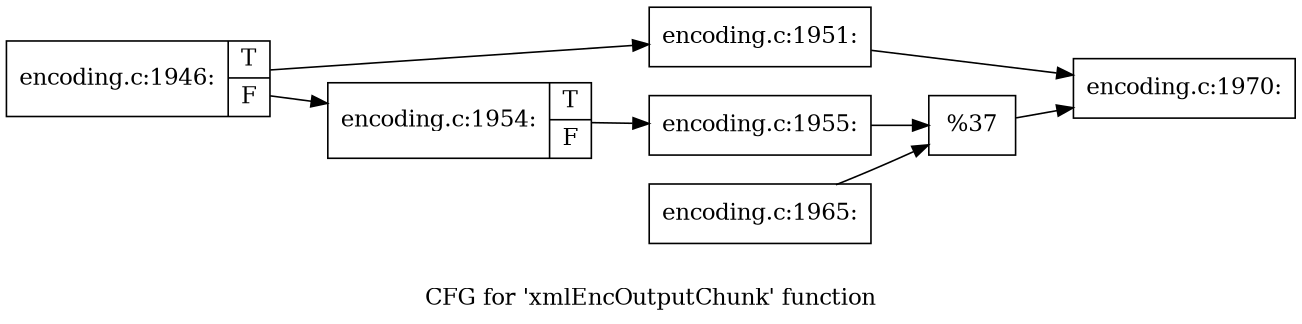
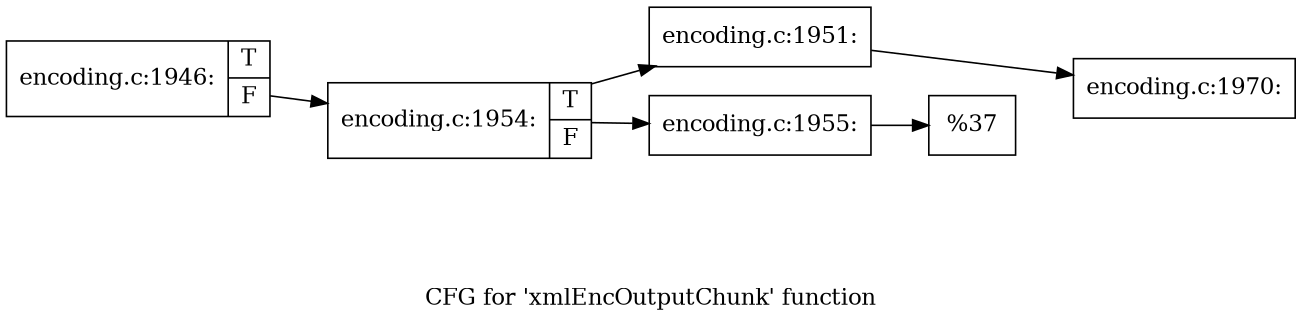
edge "encoding.c:1946:" -> "encoding.c:1951:": now "encoding.c:1954:" -> "encoding.c:1951:"
edge "%37" -> "encoding.c:1970:": removed
node "encoding.c:1965:": removed
